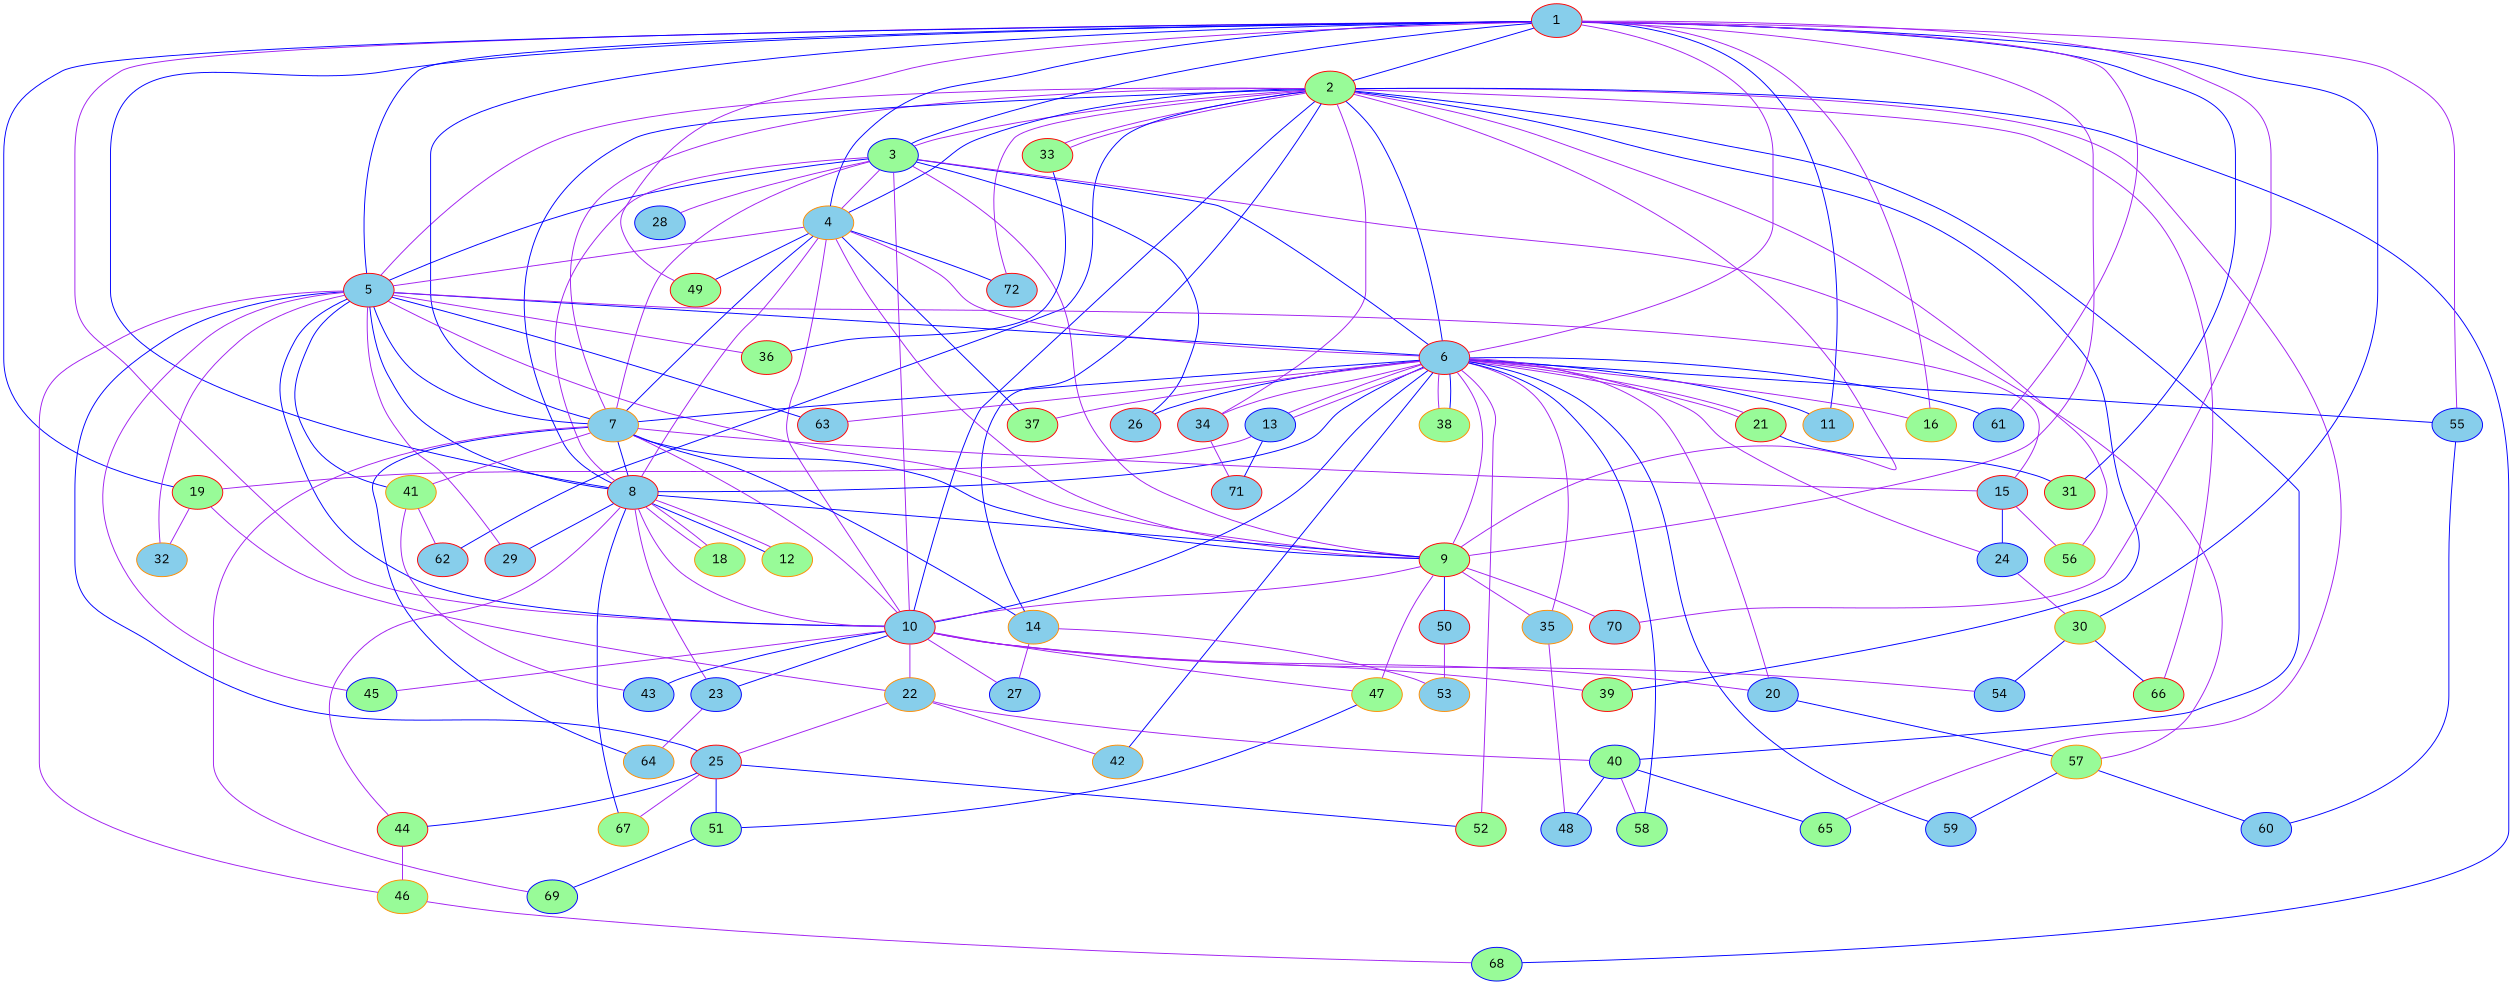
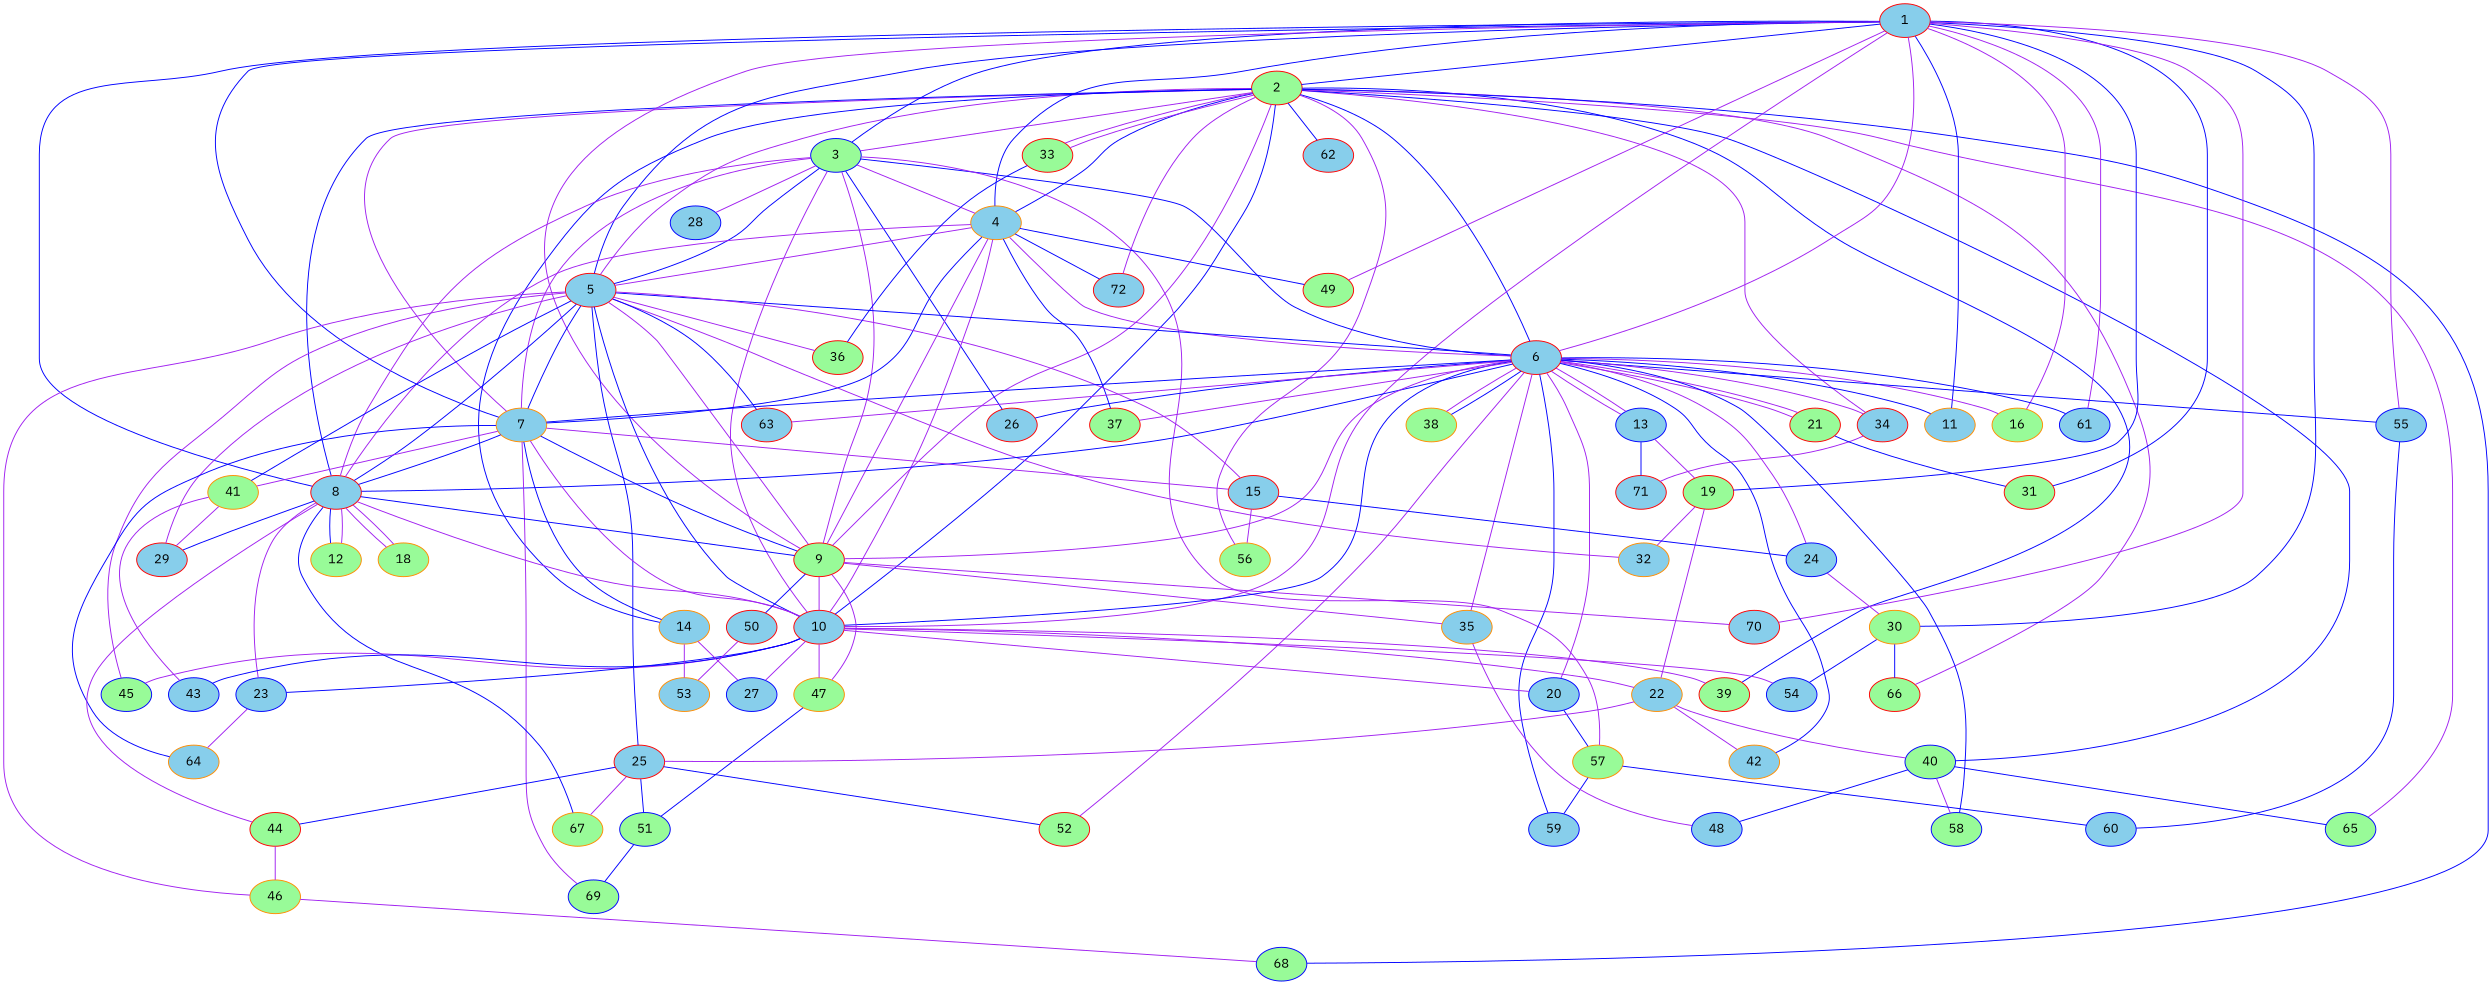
edge "41" -- "62": now "41" -- "29"
